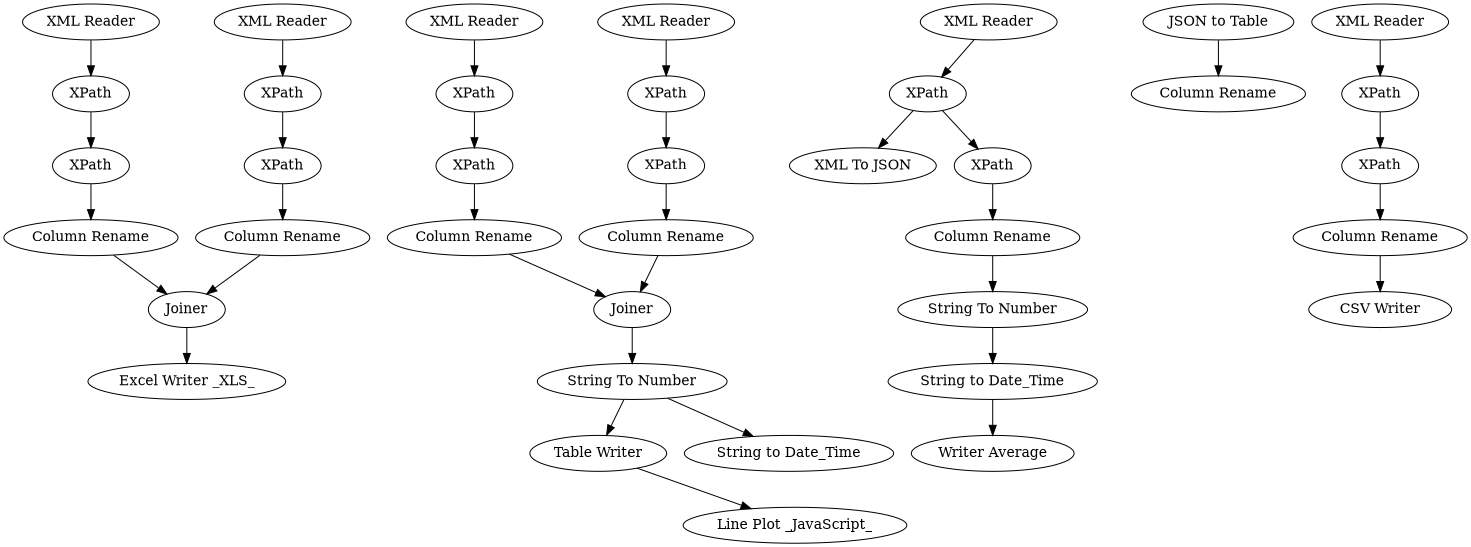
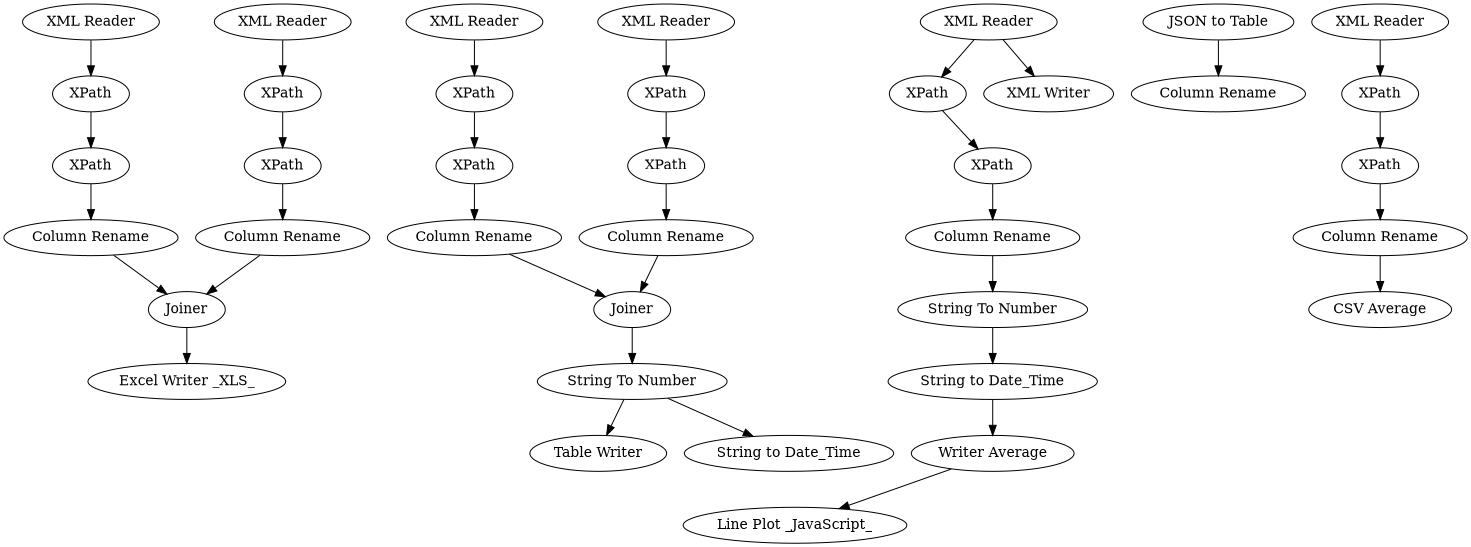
node "XML Writer": added
node "XML To JSON": removed
node "CSV Writer": label "CSV Writer" -> "CSV Average"
edge "Table Writer" -> "Line Plot _JavaScript_": now "Writer Average" -> "Line Plot _JavaScript_"
